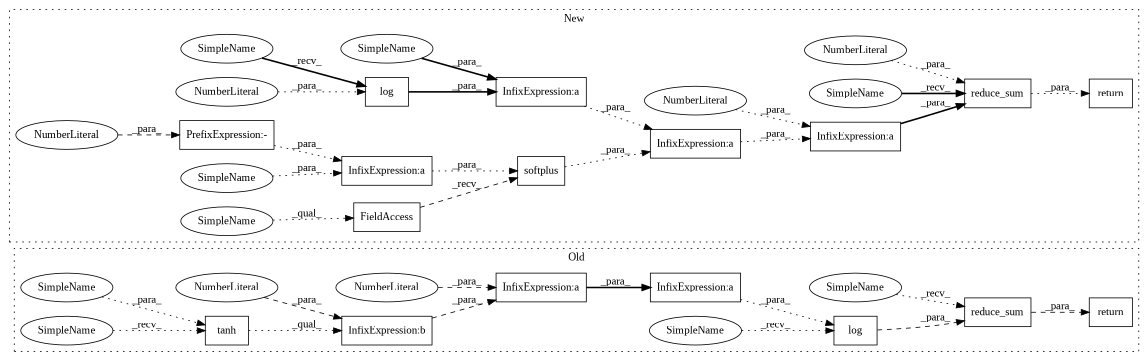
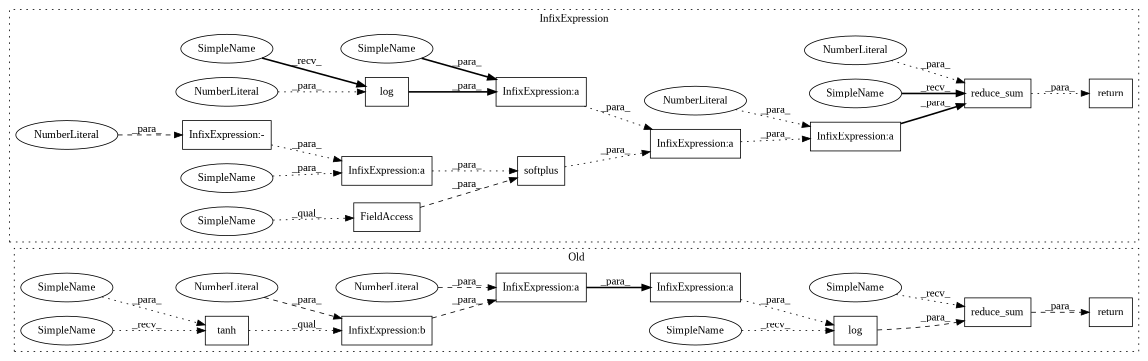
cluster "New": label "New" -> "InfixExpression"
node "PrefixExpression:-": label "PrefixExpression:-" -> "InfixExpression:-"
edge "FieldAccess" -> "softplus": label "_recv_" -> "_para_"
